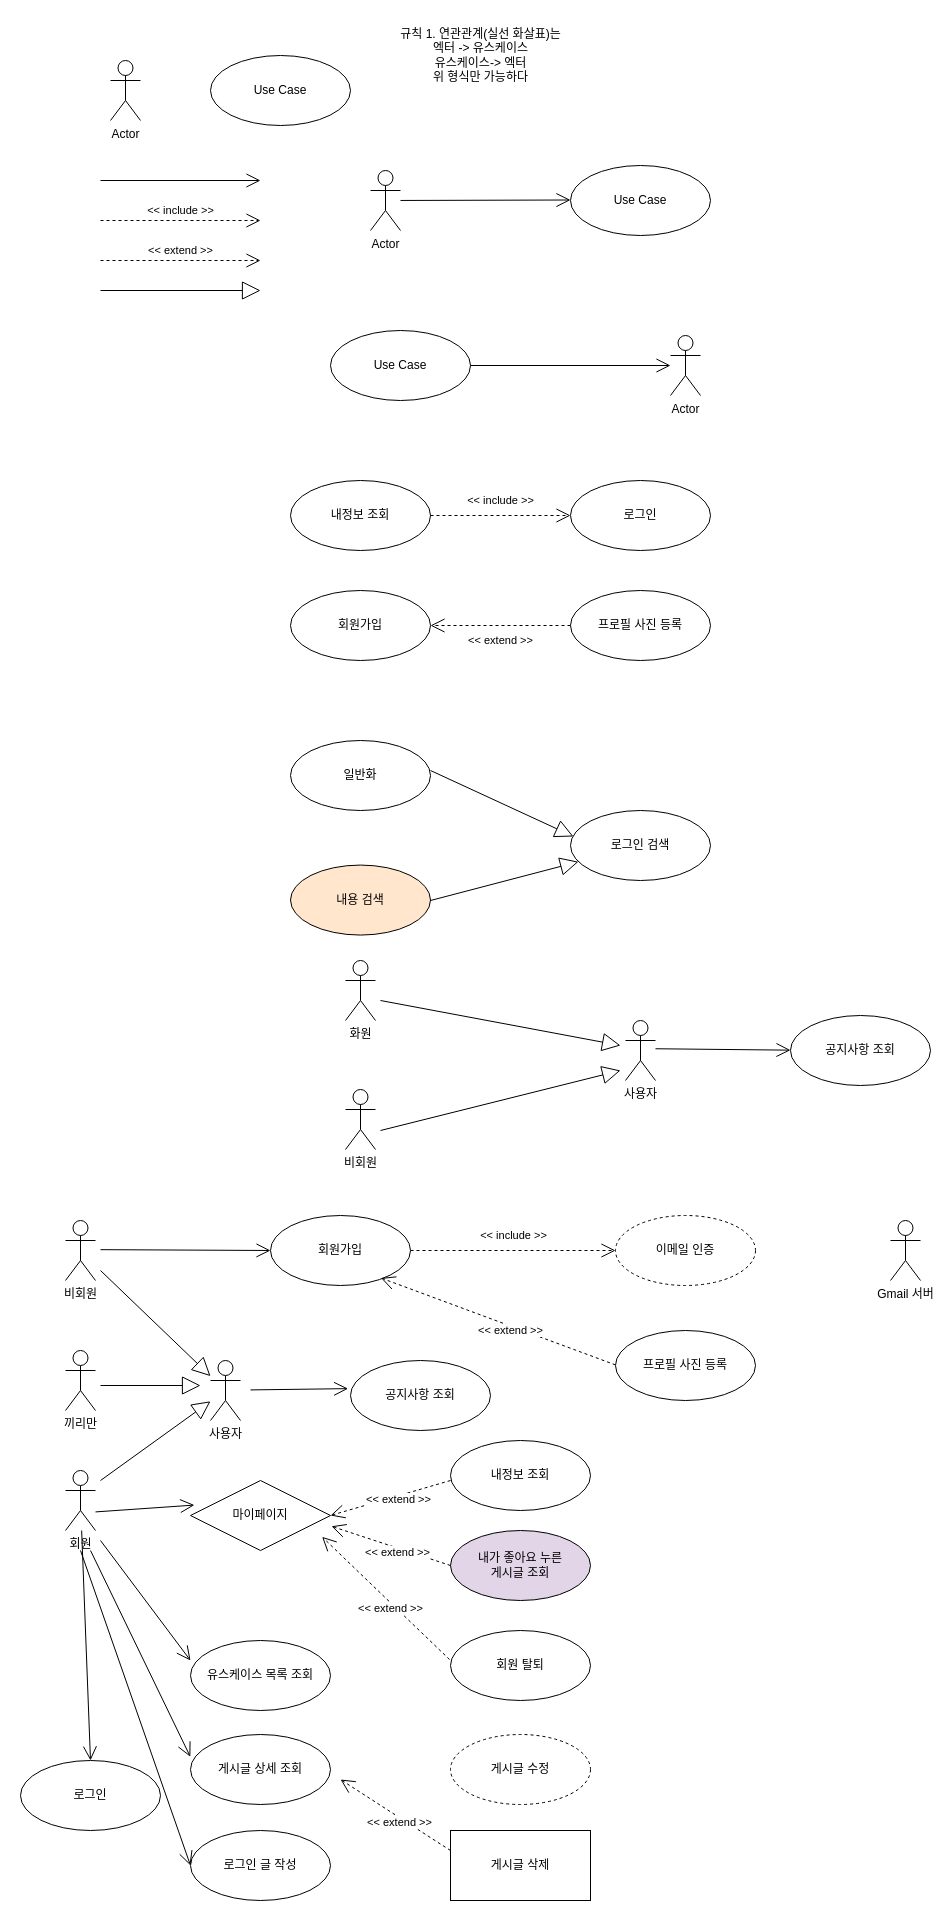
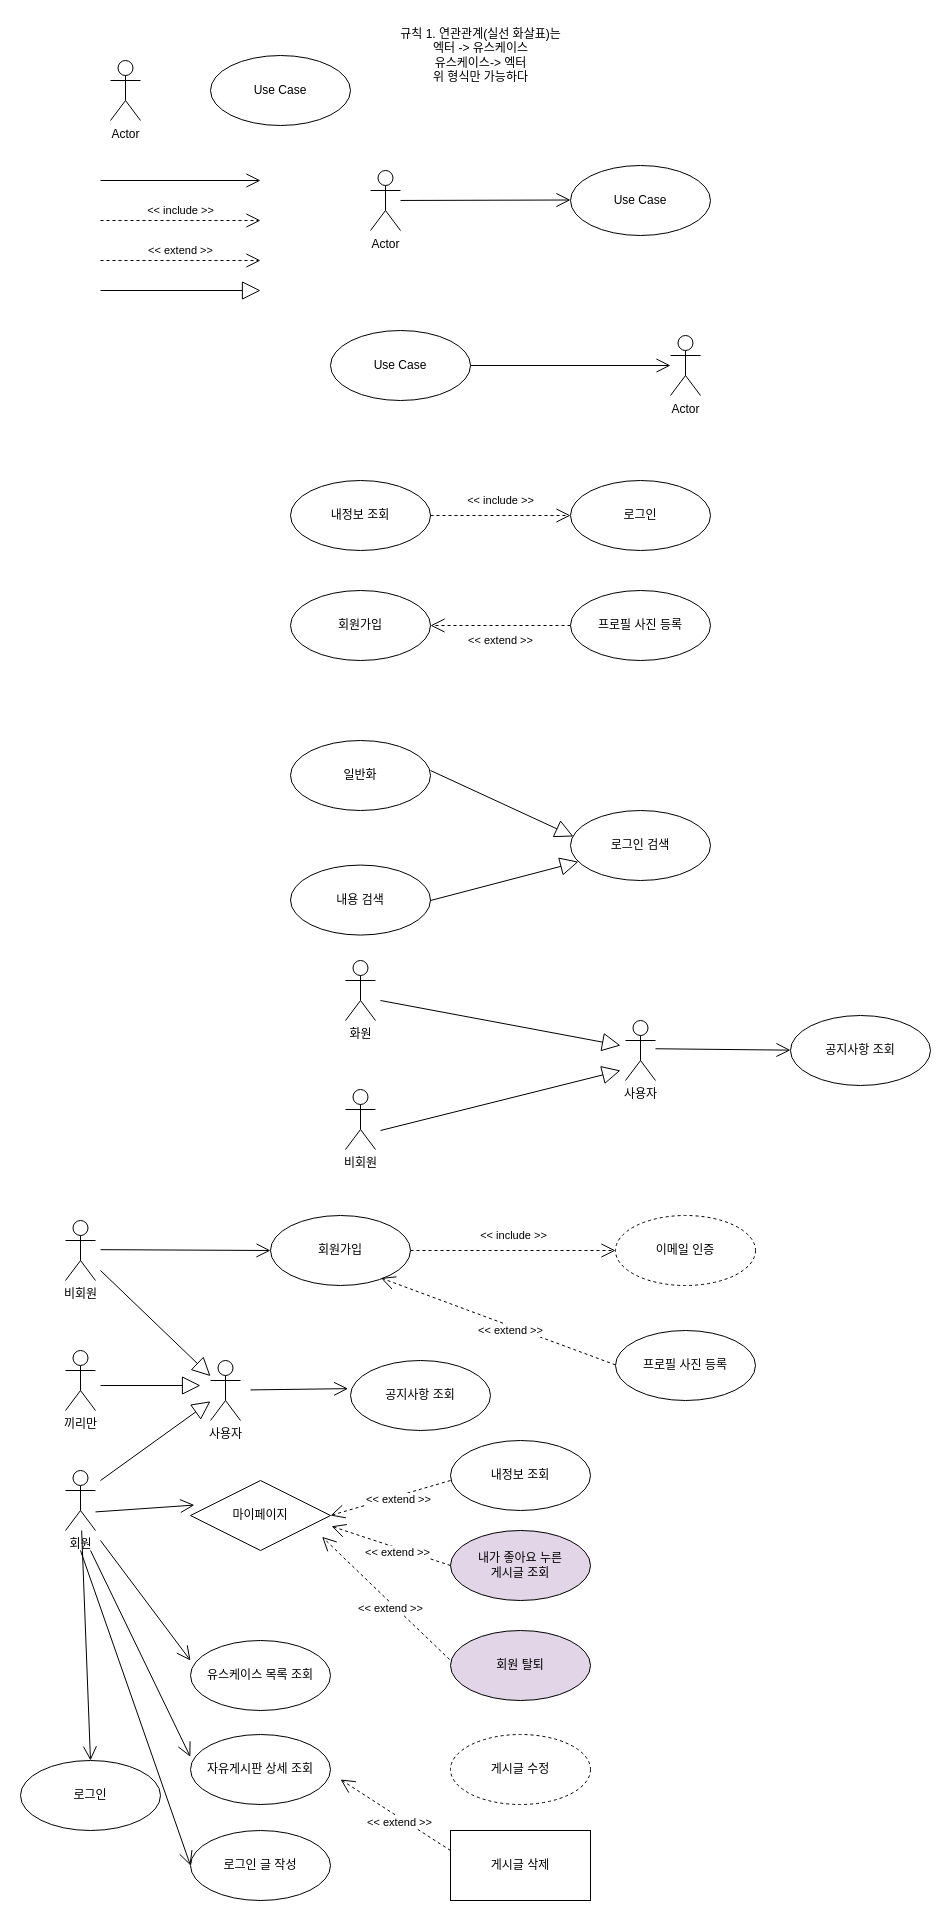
node "내용 검색": fillcolor #ffe6cc -> #ffffff
node "Gmail 서버": removed
node "회원 탈퇴": fillcolor #ffffff -> #e1d5e7
node "게시글 상세 조회": label "게시글 상세 조회" -> "자유게시판 상세 조회"
